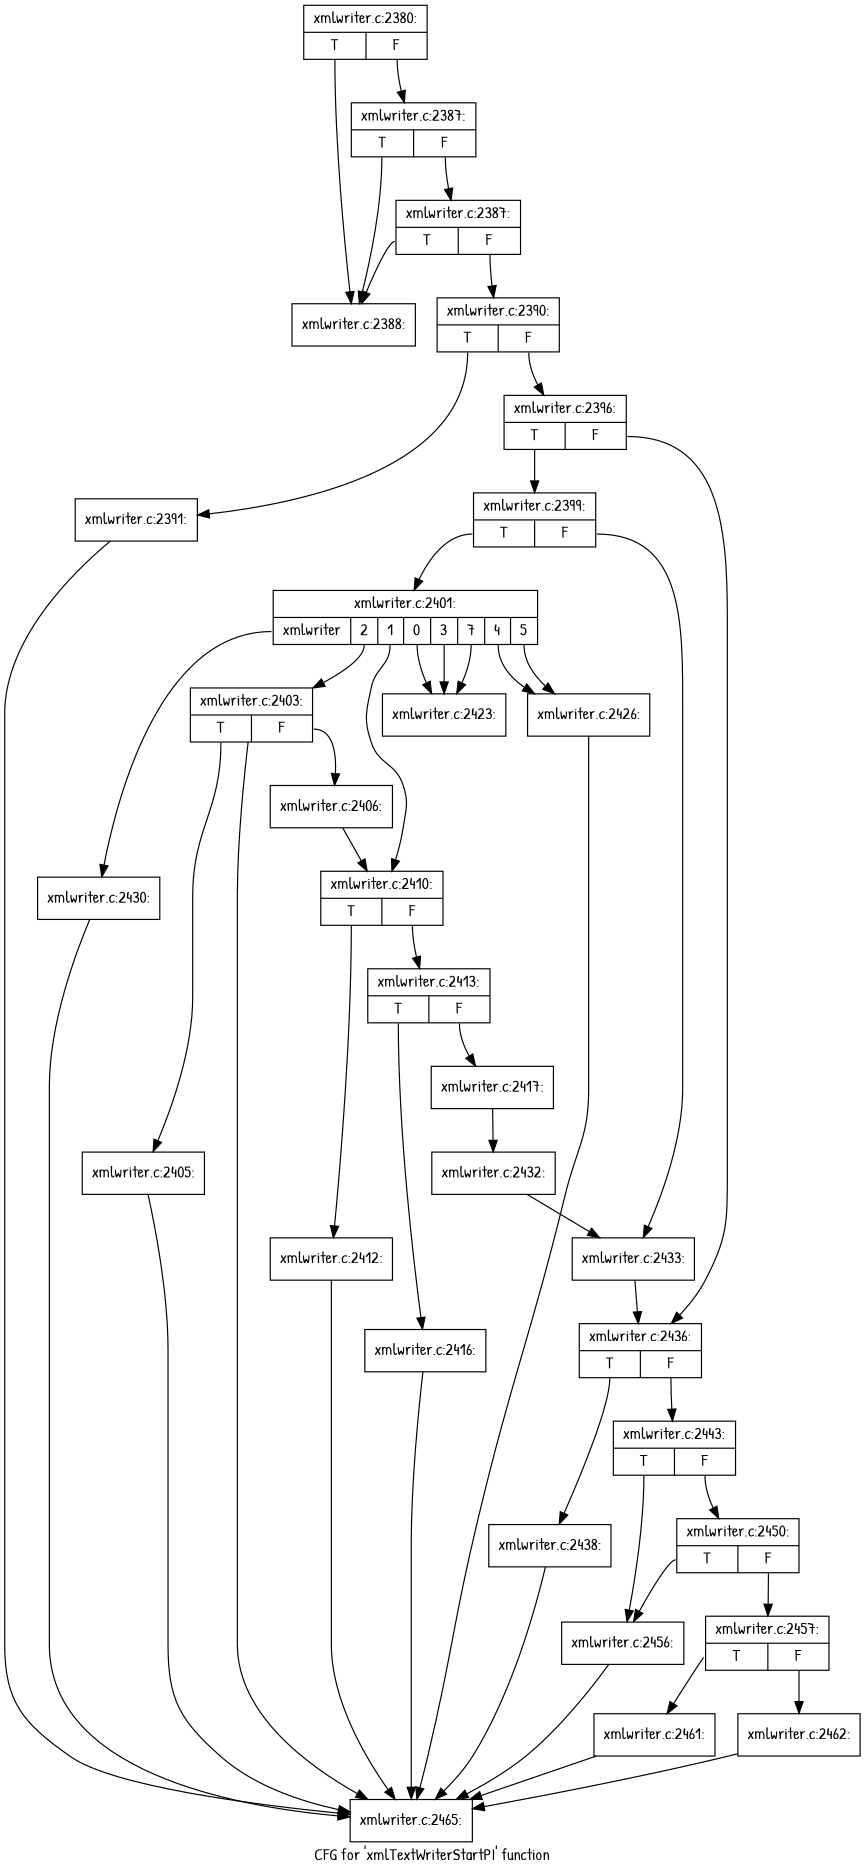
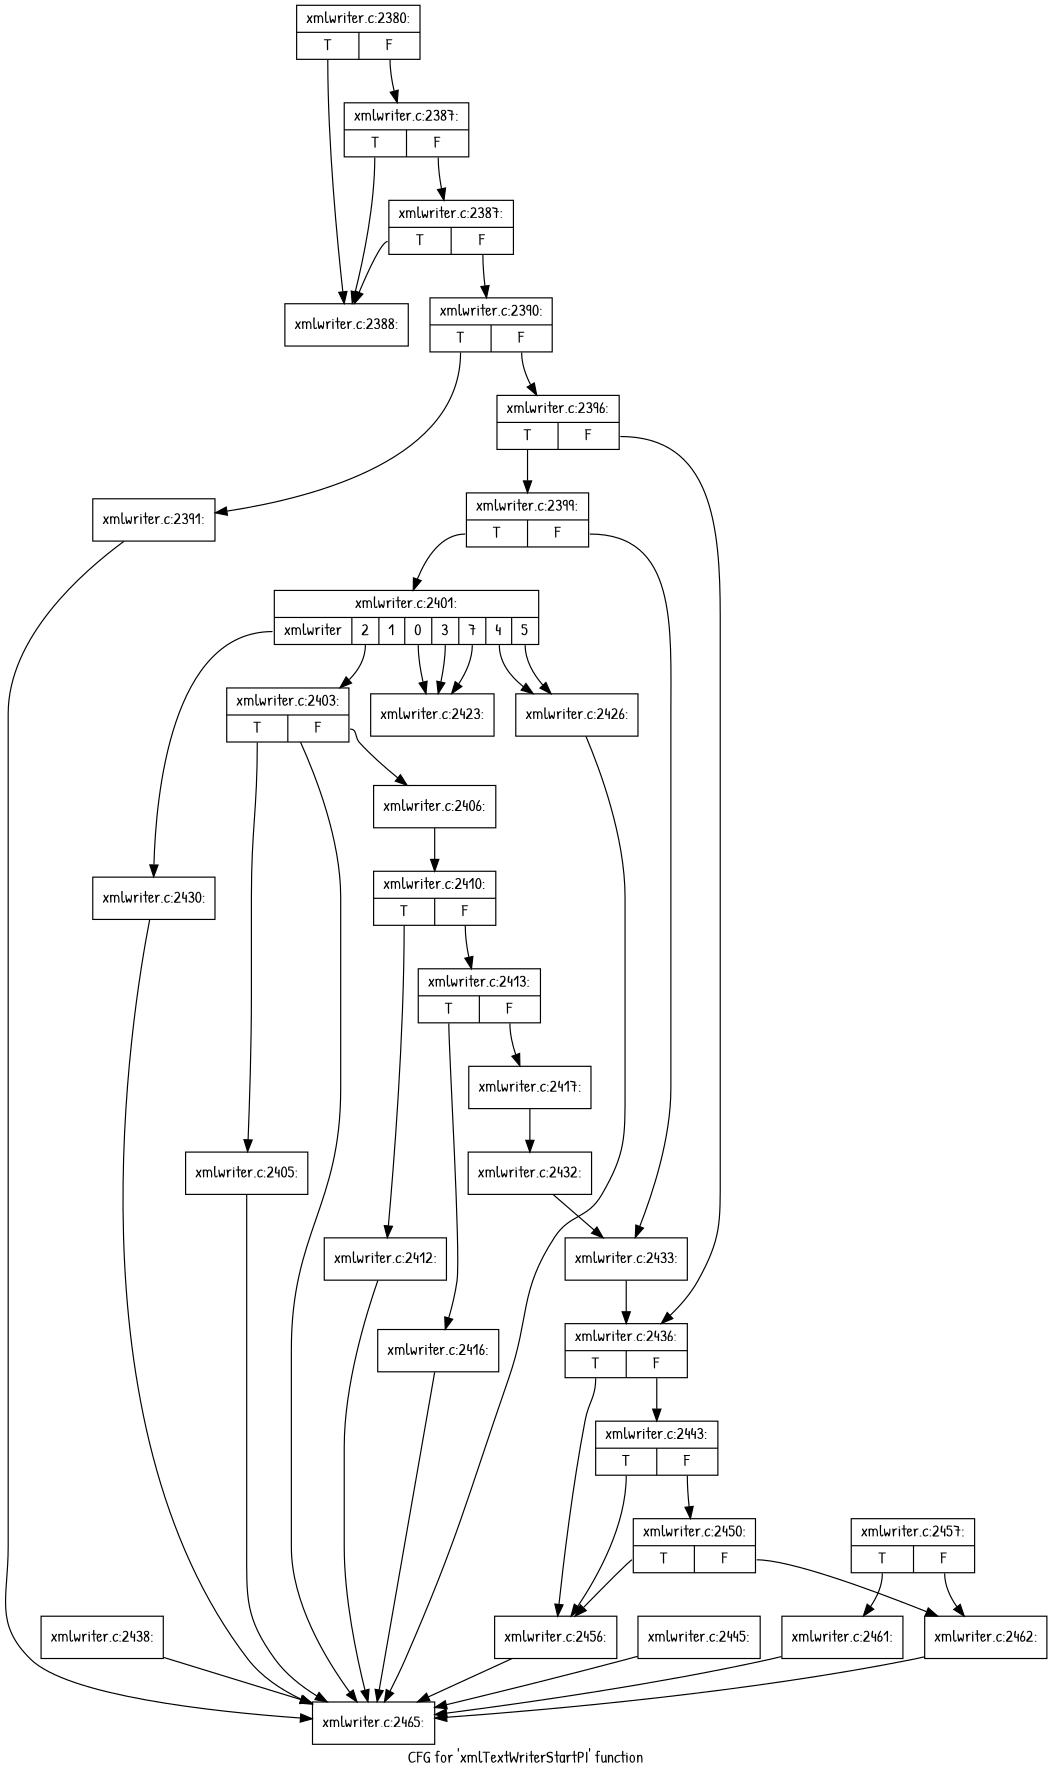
edge "xmlwriter.c:2401:" -> "xmlwriter.c:2410:": removed
edge "xmlwriter.c:2436:" -> "xmlwriter.c:2438:": now "xmlwriter.c:2436:" -> "xmlwriter.c:2456:"
edge "xmlwriter.c:2450:" -> "xmlwriter.c:2457:": now "xmlwriter.c:2450:" -> "xmlwriter.c:2462:"
node "xmlwriter.c:2445:": added
